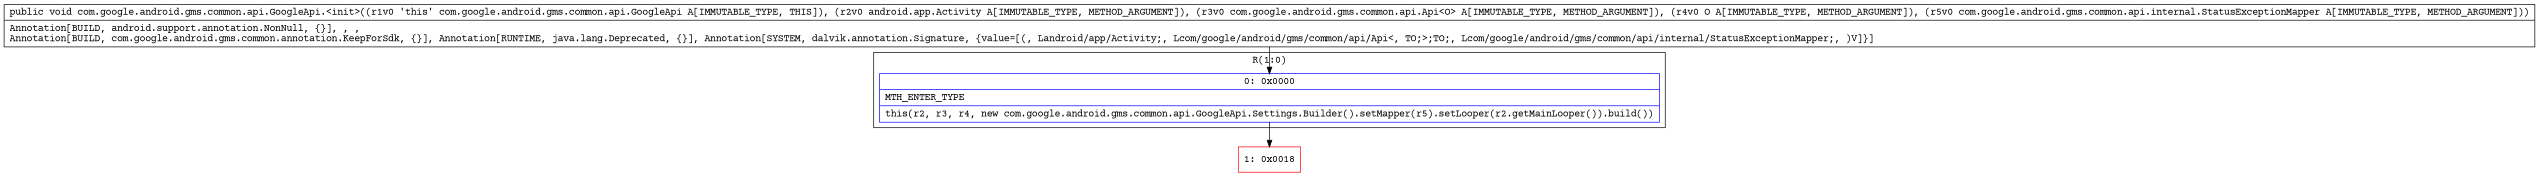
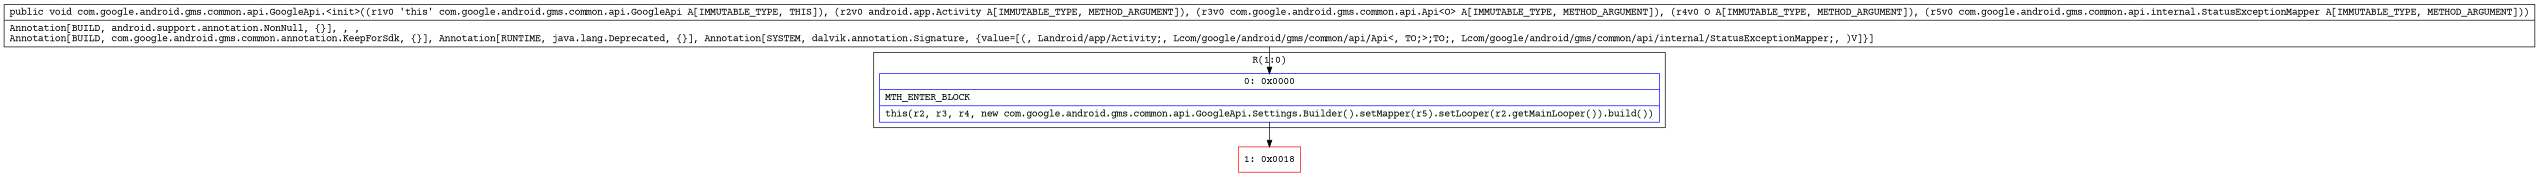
node "0: 0x0000": text "MTH_ENTER_TYPE" -> "MTH_ENTER_BLOCK"
